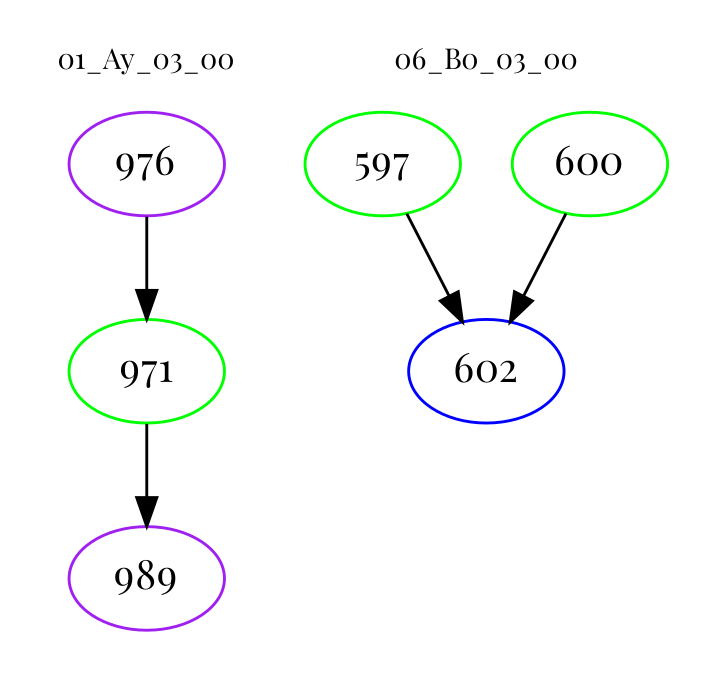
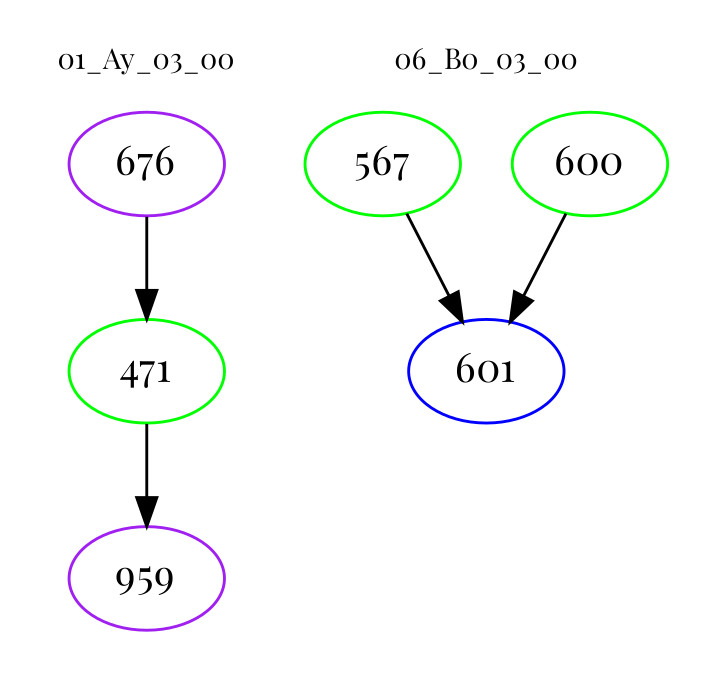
node "976": label "976" -> "676"
node "597": label "597" -> "567"
node "971": label "971" -> "471"
node "602": label "602" -> "601"
node "989": label "989" -> "959"
